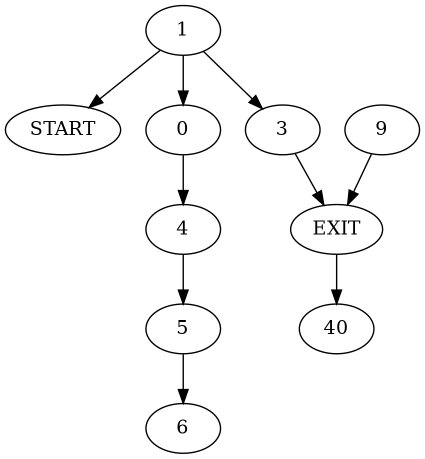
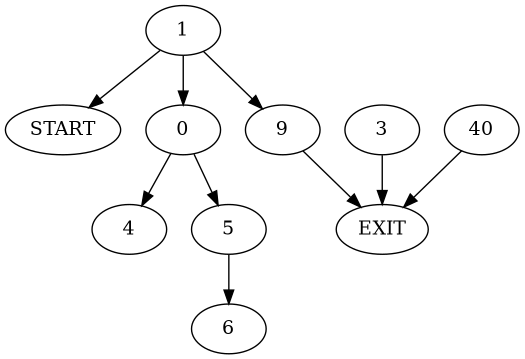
edge "1" -> "3": now "1" -> "9"
edge "4" -> "5": now "0" -> "5"
edge "EXIT" -> "40": reversed
